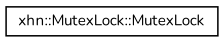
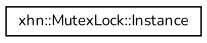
node "xhn::MutexLock::MutexLock": label "xhn::MutexLock::MutexLock" -> "xhn::MutexLock::Instance"
